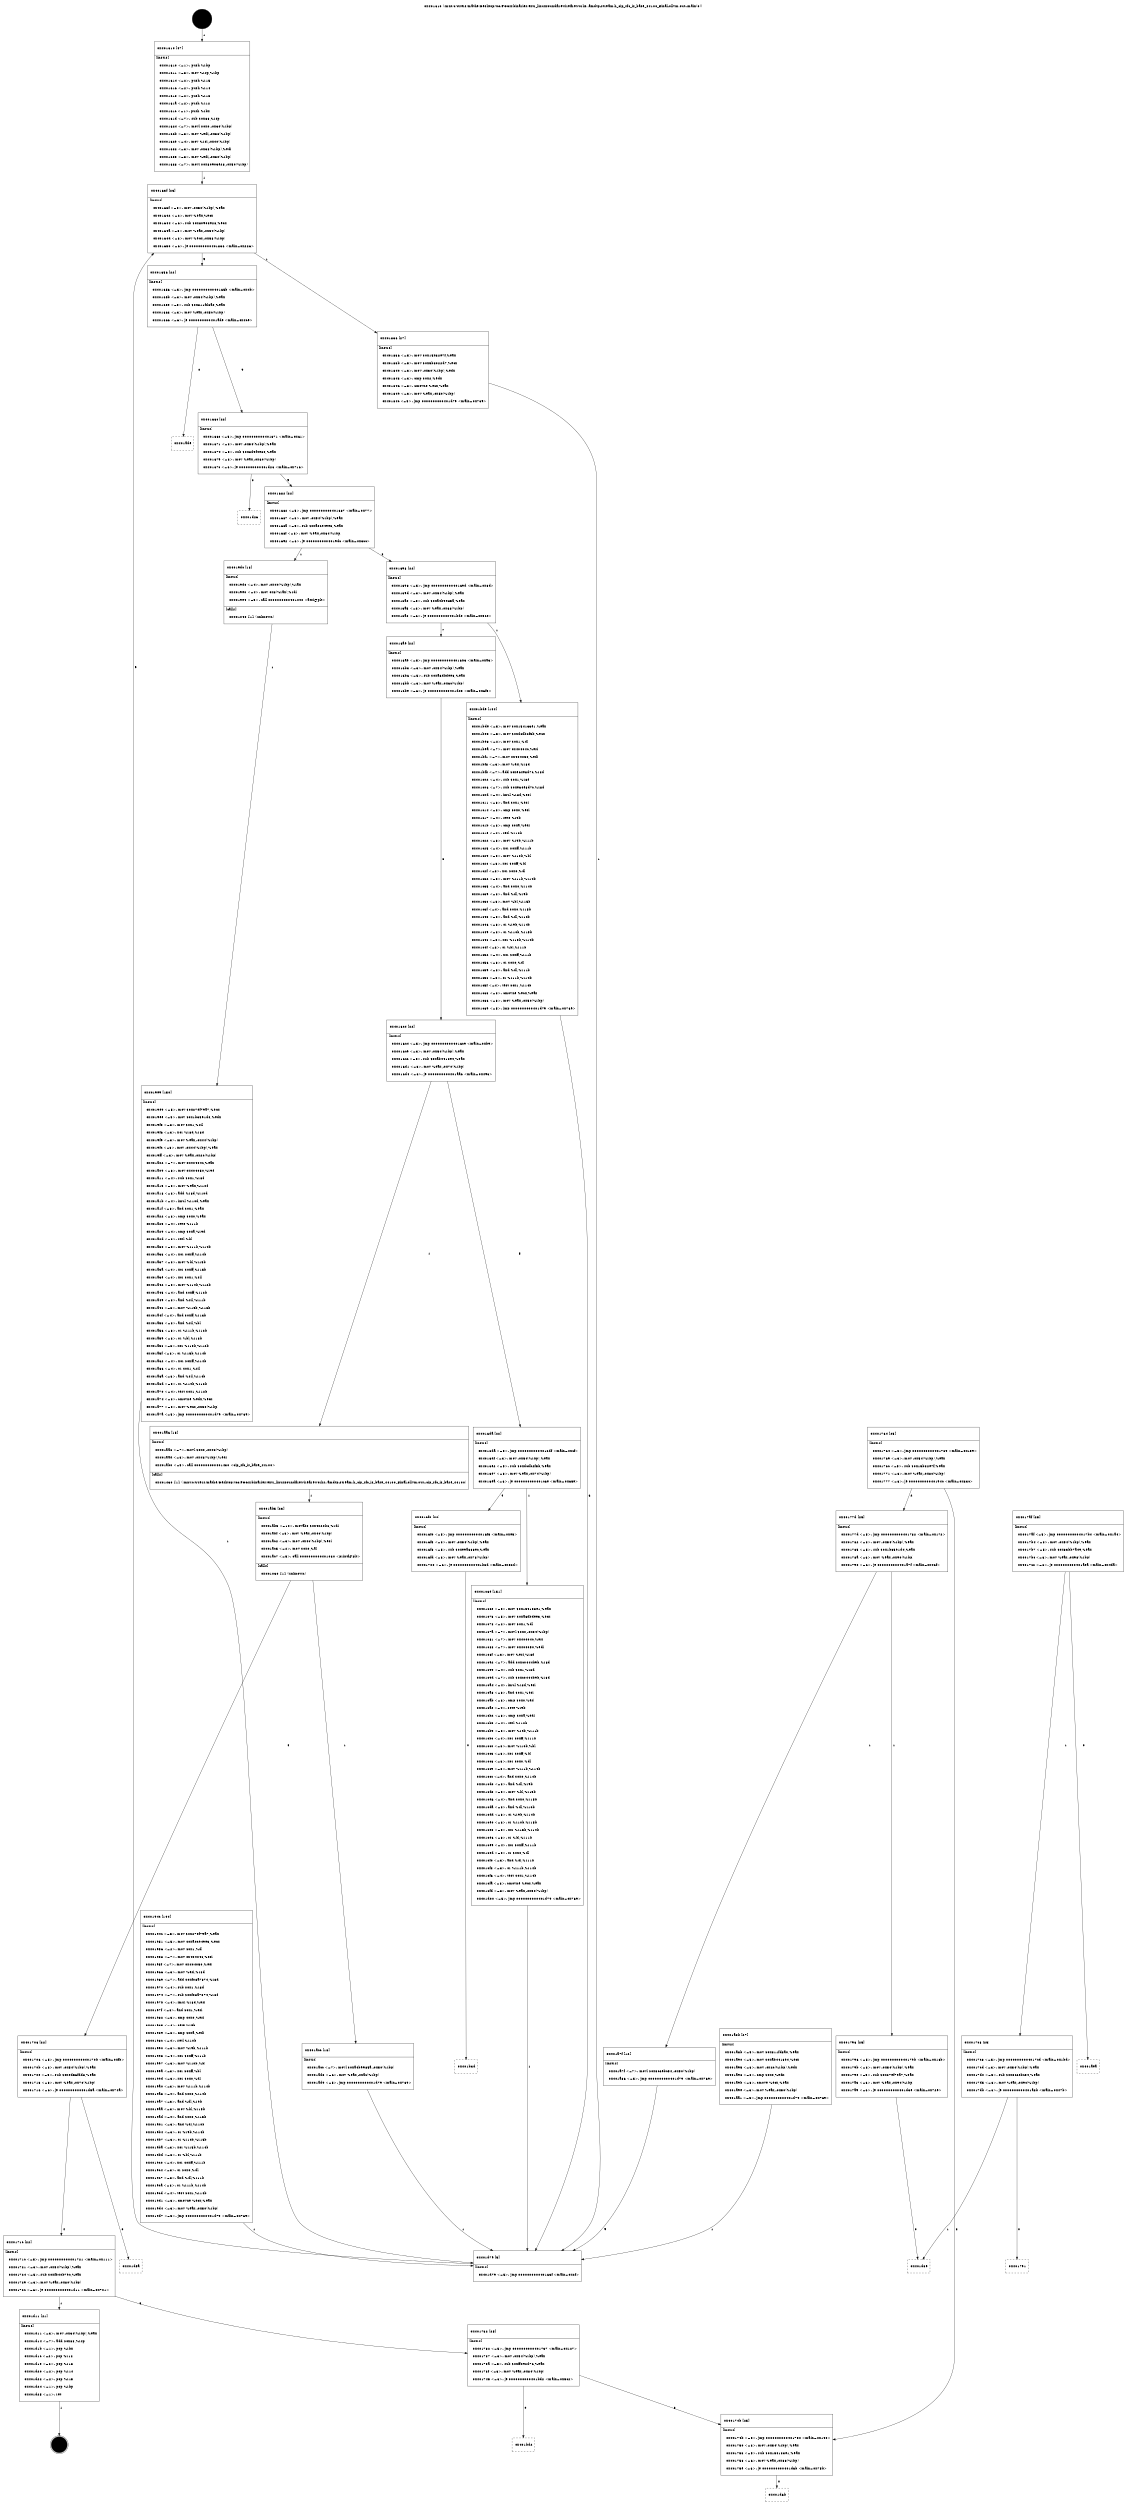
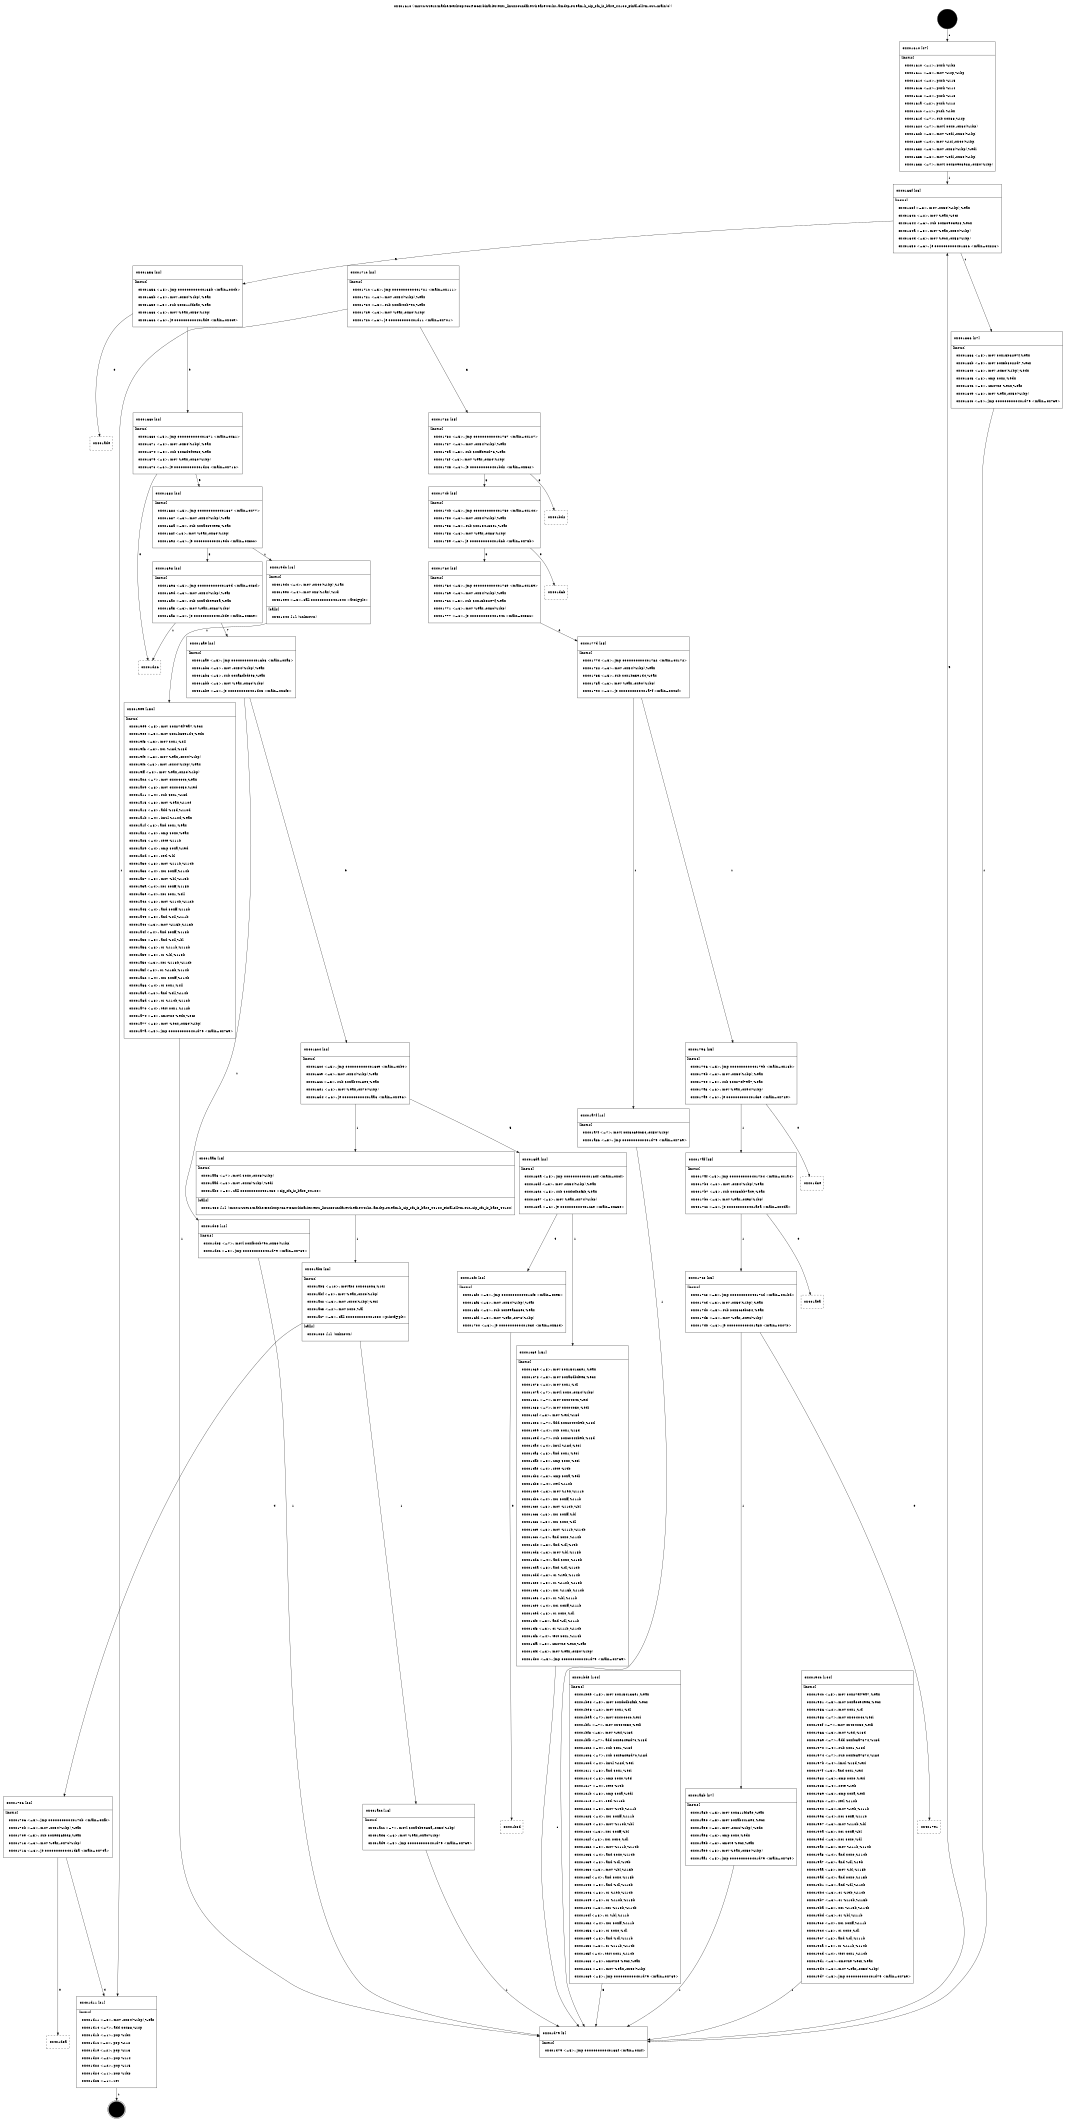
edge "0x401698 [22]" -> "0x401bde [144]": now "0x401698 [22]" -> "0x401d26"
edge "0x401796 [25]" -> "0x4017af [25]": added, label "1"
node "0x401d05 [12]": added
edge "0x401764 [25]" -> "0x40174b [25]": reversed
edge "0x401706 [22]" -> "0x40171c [22]": now "0x401706 [22]" -> "0x401d11 [21]"
edge "0x4017c8 [25]" -> "0x401d3e": now "0x4017c8 [25]" -> "0x401a8b [27]"
edge "0x401a7f [12]" -> "0x401d79 [5]": label " 9" -> " 1"
